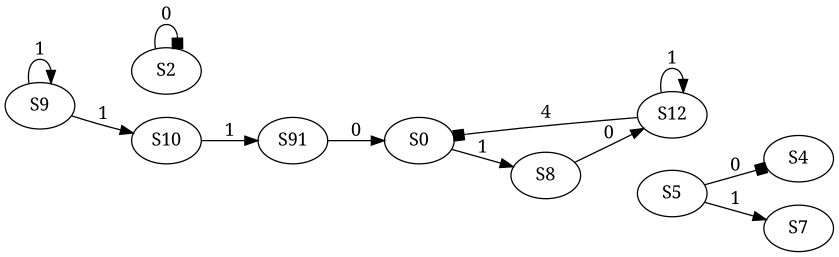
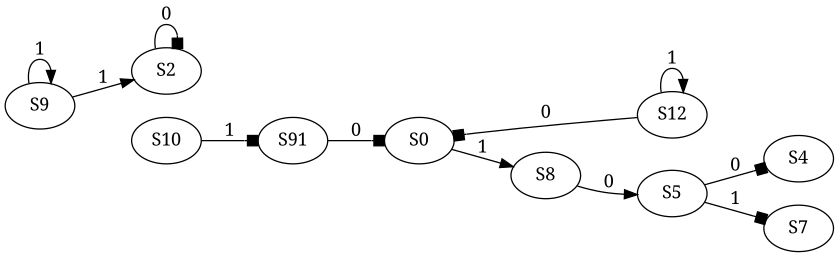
edge "S12" -> "S0": label "4" -> "0"
edge "S9" -> "S10": now "S9" -> "S2"
edge "S10" -> "S91": arrowhead normal -> box
edge "S91" -> "S0": arrowhead normal -> box
edge "S8" -> "S12": now "S8" -> "S5"
edge "S5" -> "S7": arrowhead normal -> box
